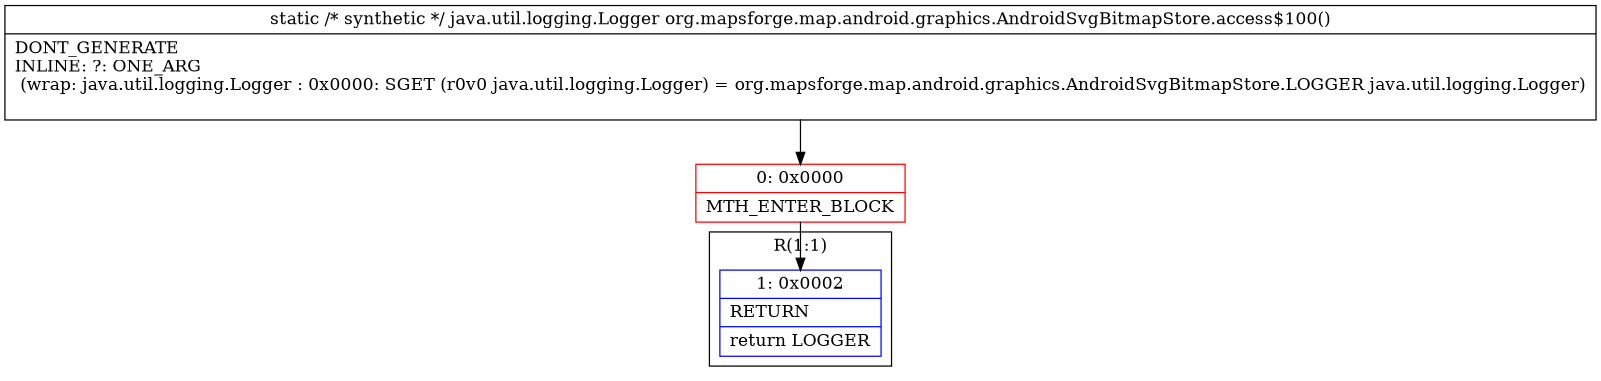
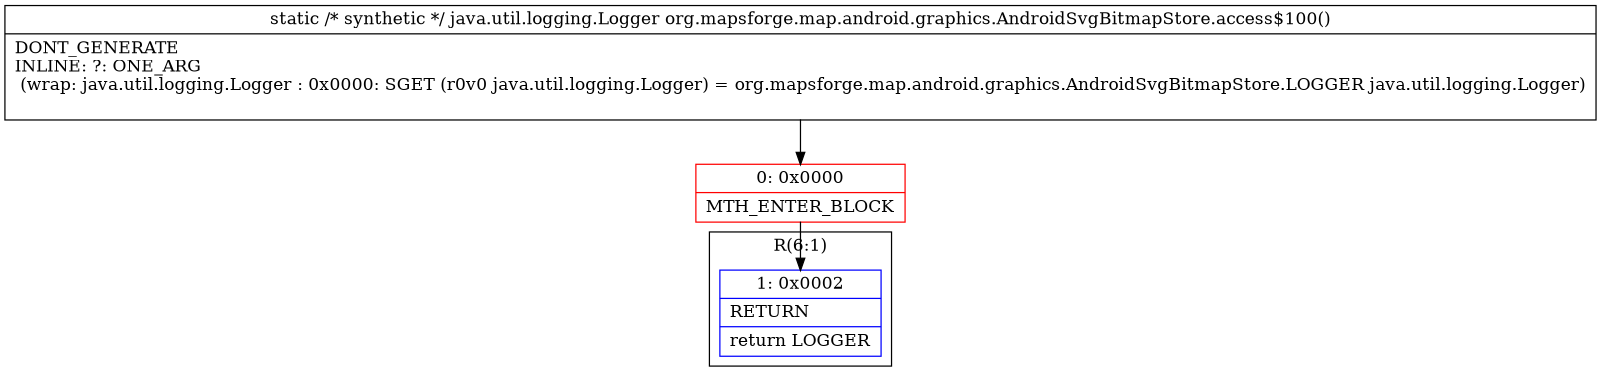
cluster "R(1:1)": label "R(1:1)" -> "R(6:1)"
